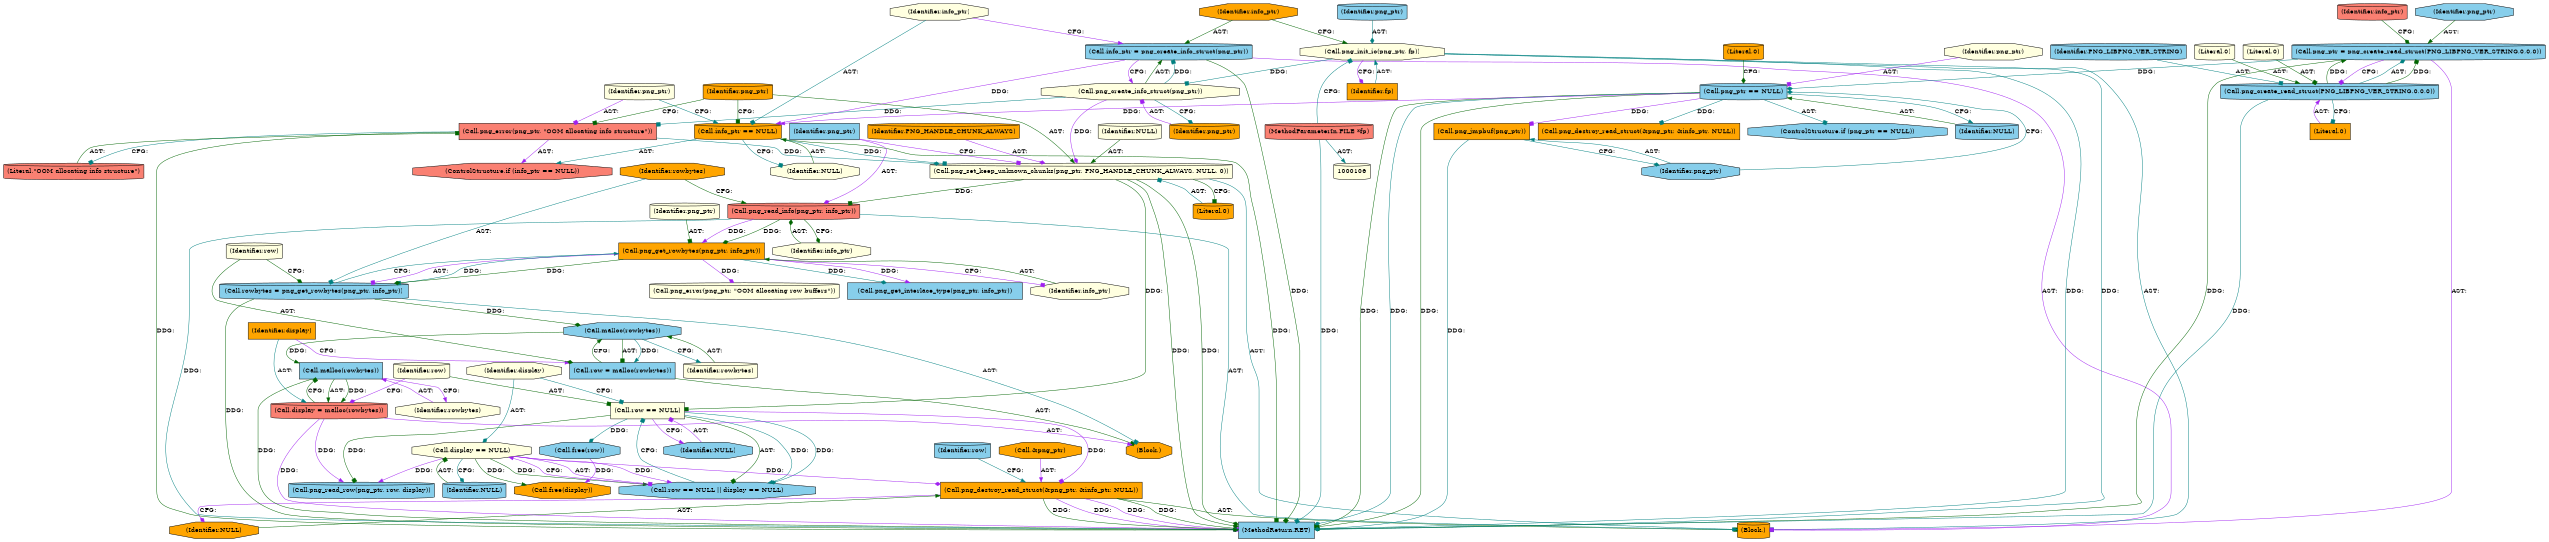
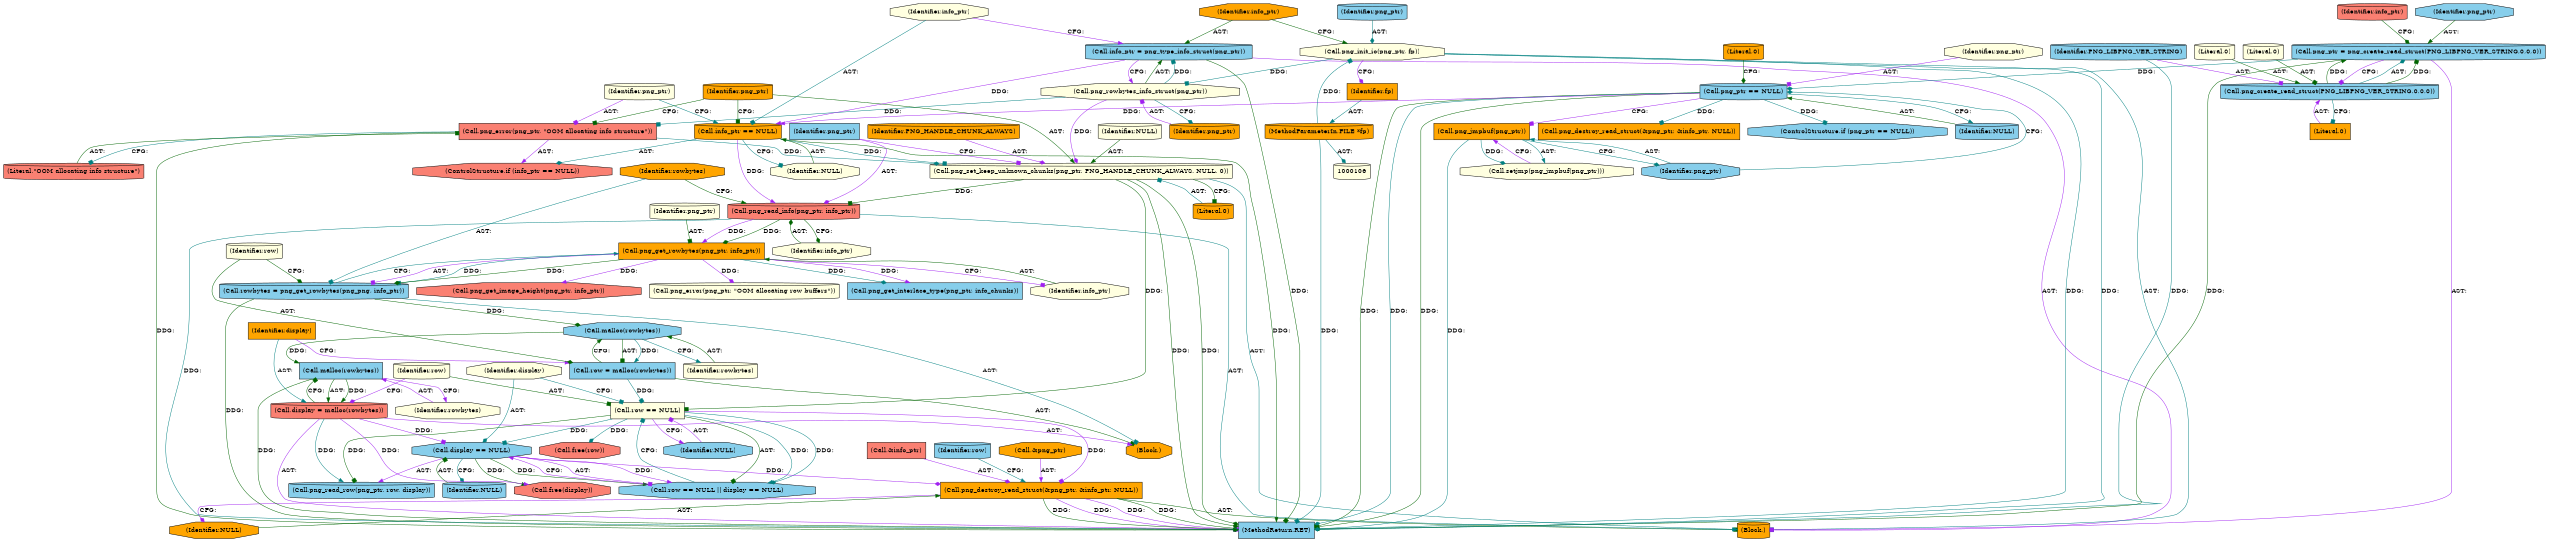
node "(Call,info_ptr = png_create_info_struct(png_ptr))": label "(Call,info_ptr = png_create_info_struct(png_ptr))" -> "(Call,info_ptr = png_type_info_struct(png_ptr))"
edge "(Identifier,PNG_LIBPNG_VER_STRING)" -> "(Call,png_create_read_struct(PNG_LIBPNG_VER_STRING,0,0,0))": color teal -> purple
edge "(Identifier,fp)" -> "(Call,png_init_io(png_ptr, fp))": now "(Identifier,fp)" -> "(MethodParameterIn,FILE *fp)"
node "(Call,png_create_info_struct(png_ptr))": label "(Call,png_create_info_struct(png_ptr))" -> "(Call,png_rowbytes_info_struct(png_ptr))"
edge "(MethodParameterIn,FILE *fp)" -> "(Call,png_init_io(png_ptr, fp))": label "CFG: " -> "DDG: "
edge "(Call,png_ptr == NULL)" -> "(Call,png_jmpbuf(png_ptr))": label "DDG: " -> "CFG: "
edge "(Call,png_ptr == NULL)" -> "(ControlStructure,if (png_ptr == NULL))": label "AST: " -> "DDG: "
node "(MethodParameterIn,FILE *fp)": fillcolor salmon -> orange
edge "(MethodParameterIn,FILE *fp)" -> "1000106": arrowhead normal -> diamond
edge "(Call,info_ptr == NULL)" -> "(ControlStructure,if (info_ptr == NULL))": arrowhead normal -> diamond
edge "(Call,info_ptr == NULL)" -> "(MethodReturn,RET)": arrowhead box -> normal
node "(Call,setjmp(png_jmpbuf(png_ptr)))": added
edge "(Call,info_ptr == NULL)" -> "(Call,png_read_info(png_ptr, info_ptr))": added, label "DDG:"
node "(Call,rowbytes = png_get_rowbytes(png_ptr, info_ptr))": label "(Call,rowbytes = png_get_rowbytes(png_ptr, info_ptr))" -> "(Call,rowbytes = png_get_rowbytes(png_png, info_ptr))"
node "(Call,png_get_image_height(png_ptr, info_ptr))": added
node "(Call,png_get_interlace_type(png_ptr, info_ptr))": label "(Call,png_get_interlace_type(png_ptr, info_ptr))" -> "(Call,png_get_interlace_type(png_ptr, info_chunks))"
edge "(Call,row = malloc(rowbytes))" -> "(Call,row == NULL)": added, label "DDG:"
edge "(Call,display = malloc(rowbytes))" -> "(Call,display == NULL)": added, label "DDG:"
edge "(Call,row == NULL)" -> "(Call,display == NULL)": added, label "DDG:"
node "(Call,display == NULL)": fillcolor lightyellow -> skyblue
node "(Call,free(row))": fillcolor skyblue -> salmon
node "(Call,&info_ptr)": added
edge "(Call,display = malloc(rowbytes))" -> "(Call,png_read_row(png_ptr, row, display))": color purple -> teal
edge "(Call,display = malloc(rowbytes))" -> "(MethodReturn,RET)": label "DDG: " -> "AST: "
edge "(Call,display == NULL)" -> "(Call,png_read_row(png_ptr, row, display))": label "DDG: " -> "AST: "
edge "(Call,free(row))" -> "(Call,free(display))": now "(Call,display = malloc(rowbytes))" -> "(Call,free(display))"
node "(Call,free(display))": fillcolor orange -> salmon
edge "(Call,png_create_read_struct(PNG_LIBPNG_VER_STRING,0,0,0))" -> "(MethodReturn,RET)": now "(Identifier,PNG_LIBPNG_VER_STRING)" -> "(MethodReturn,RET)"
